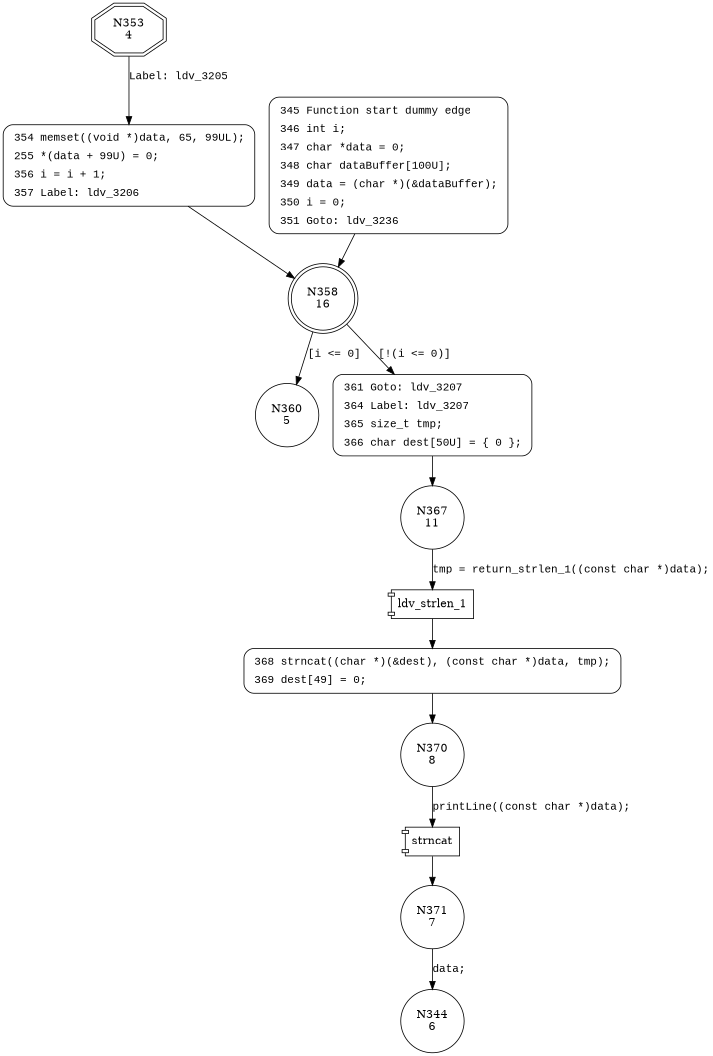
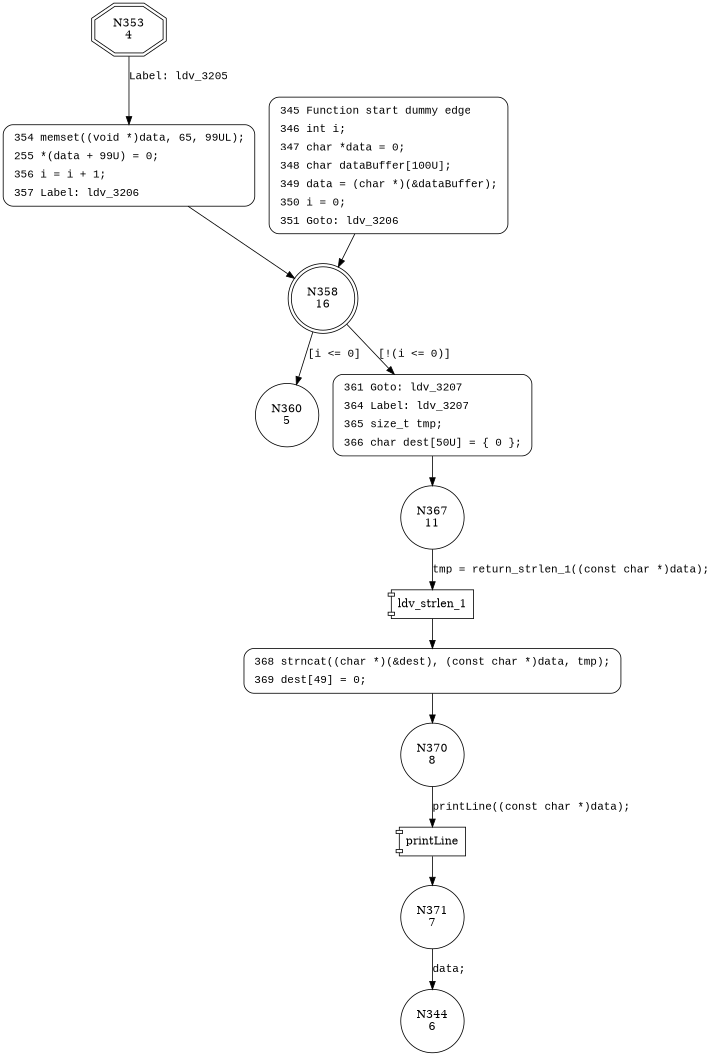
node "345": text "Goto: ldv_3236" -> "Goto: ldv_3206"
node "strncat": label "strncat" -> "printLine"
